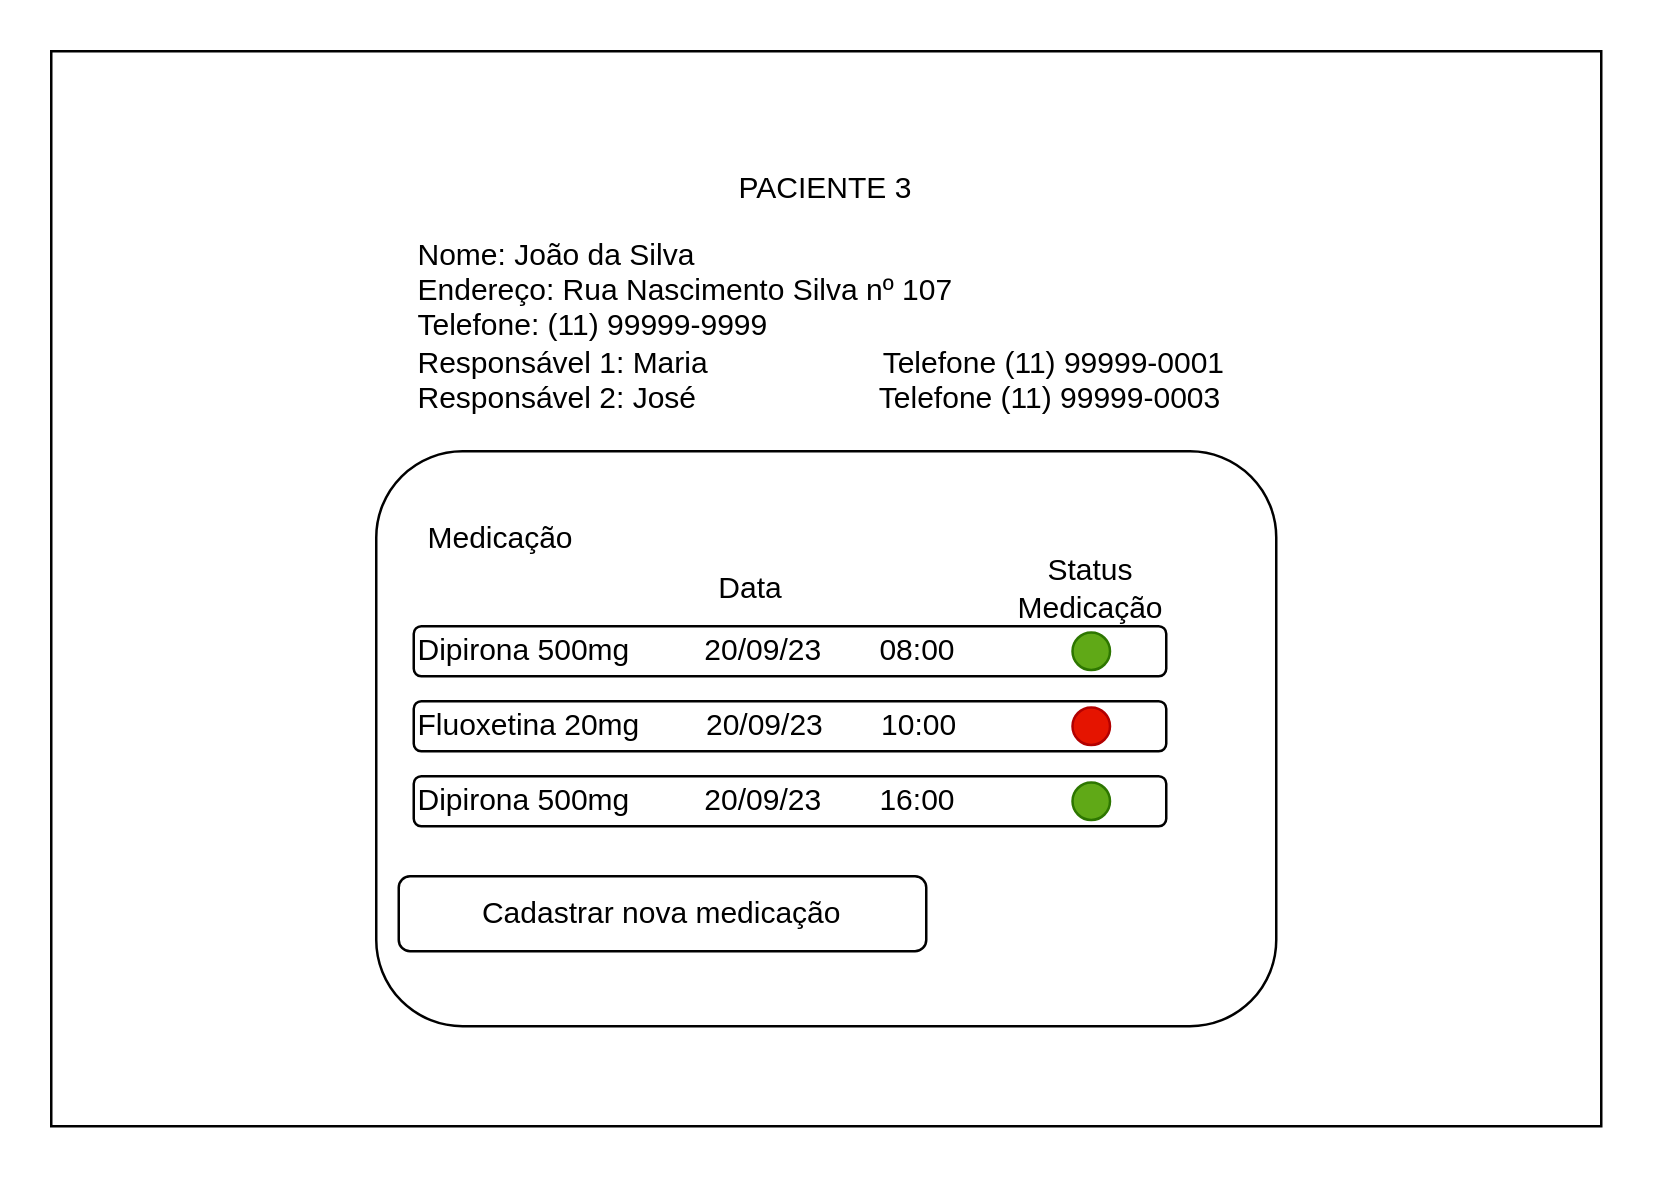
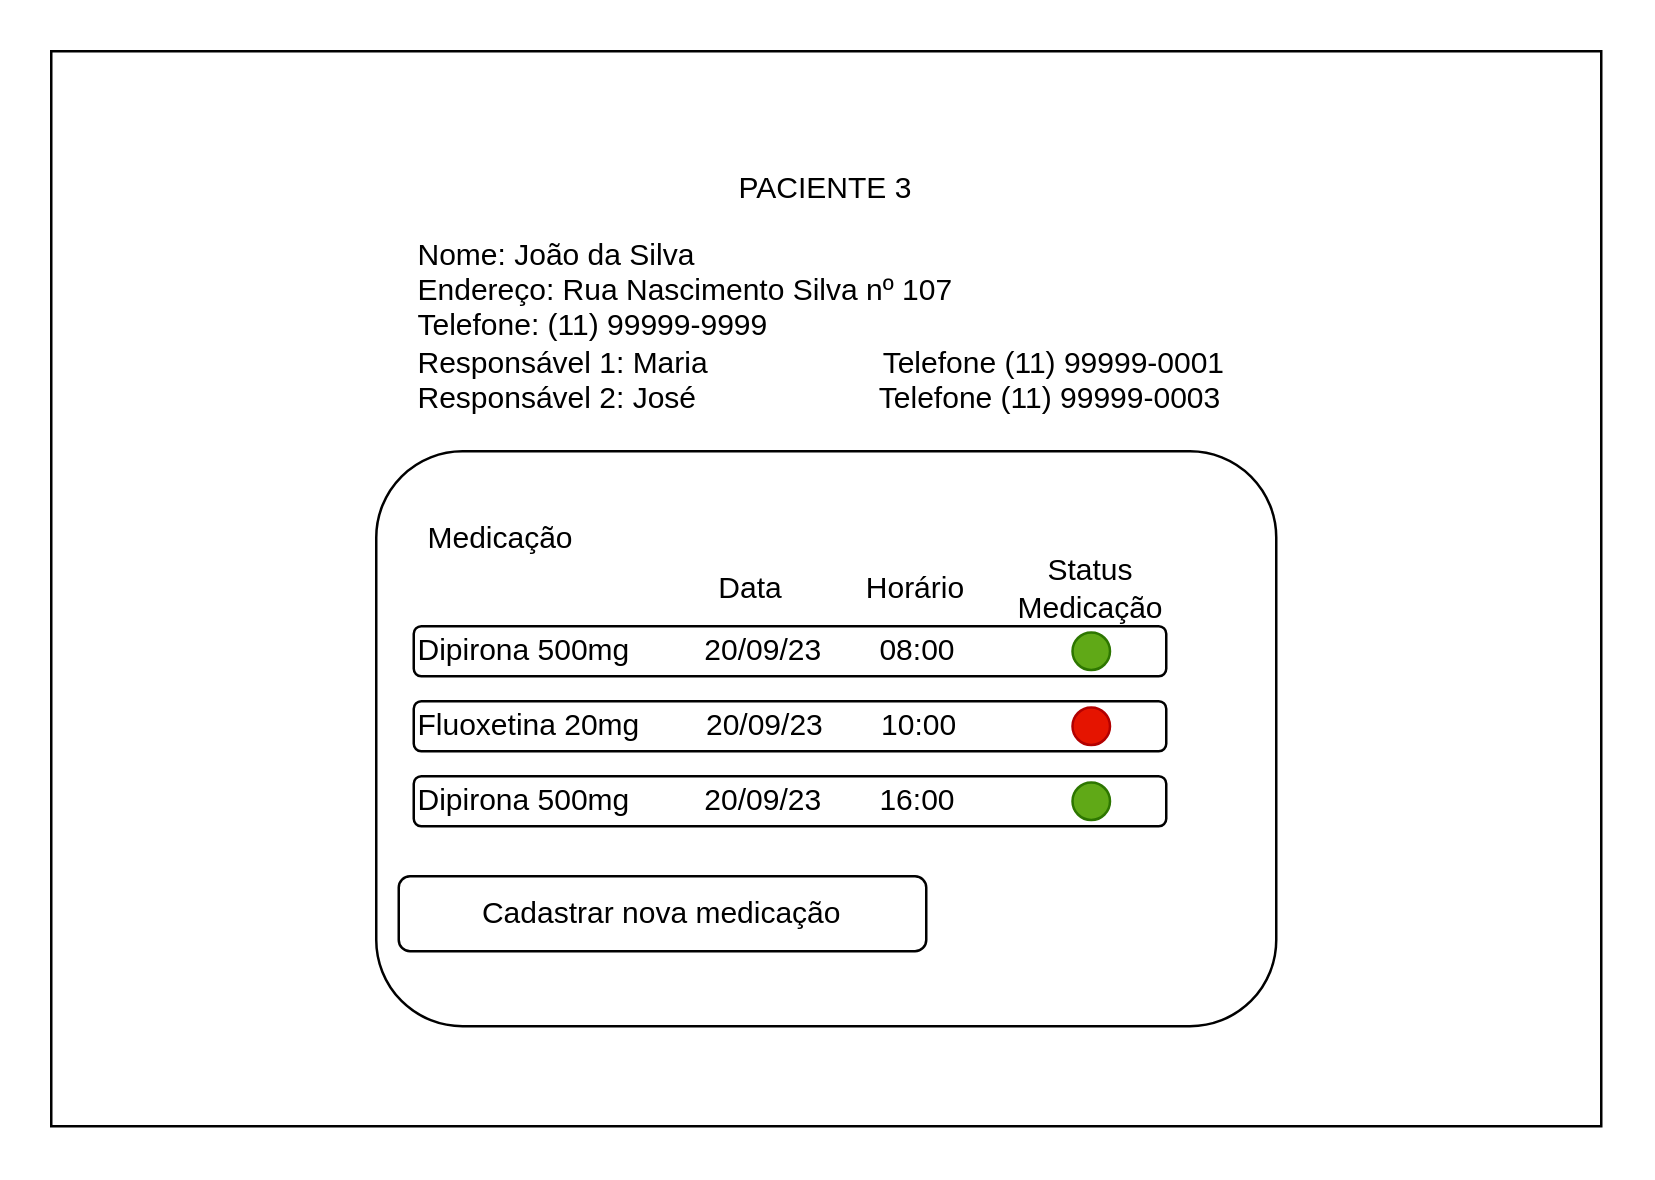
node "Horário": added
